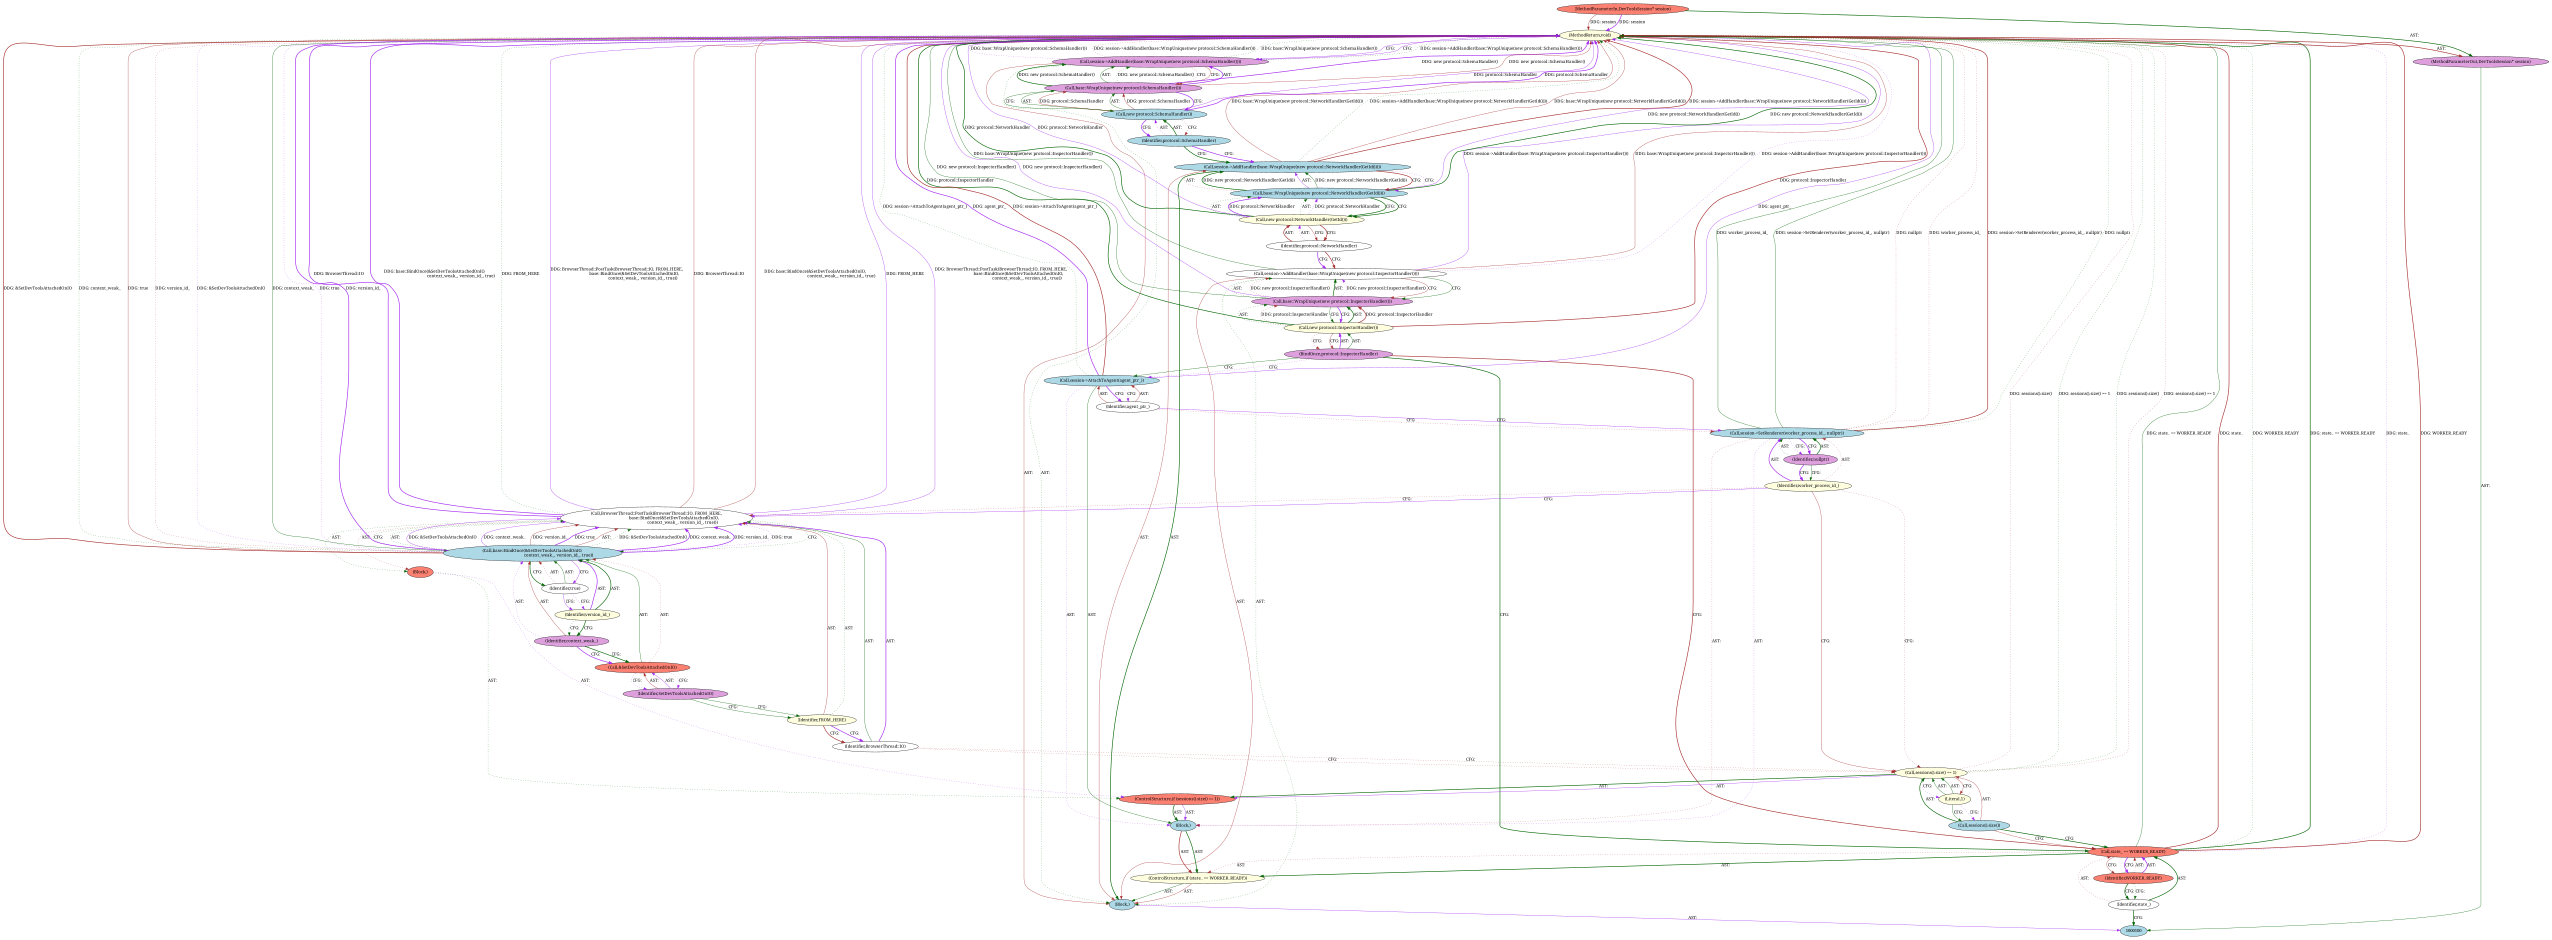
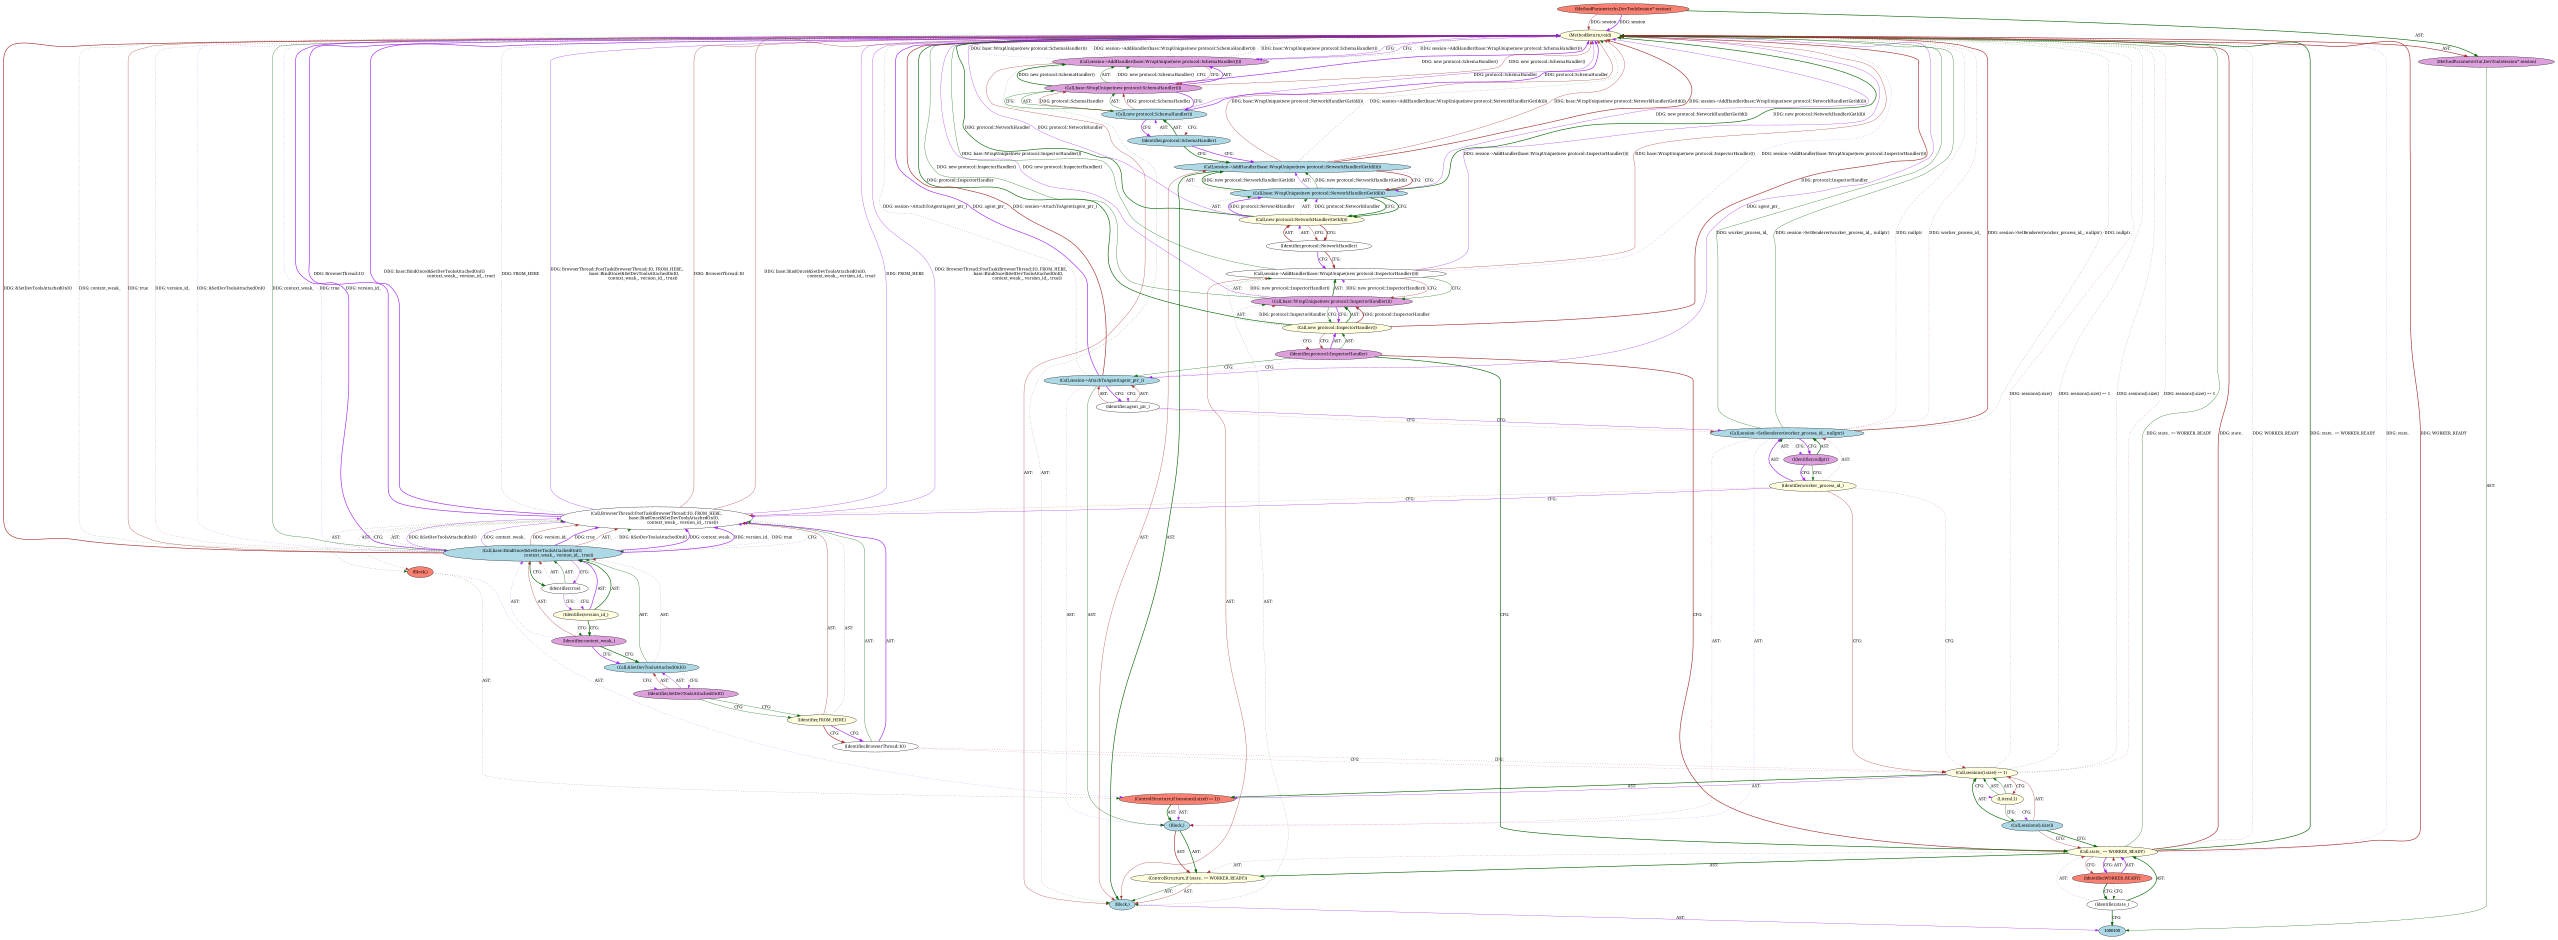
node "(BindOnce,protocol::InspectorHandler)": label "(BindOnce,protocol::InspectorHandler)" -> "(Identifier,protocol::InspectorHandler)"
node "(Call,&SetDevToolsAttachedOnIO)": fillcolor salmon -> lightblue
node "(Call,state_ == WORKER_READY)": fillcolor salmon -> lightyellow
